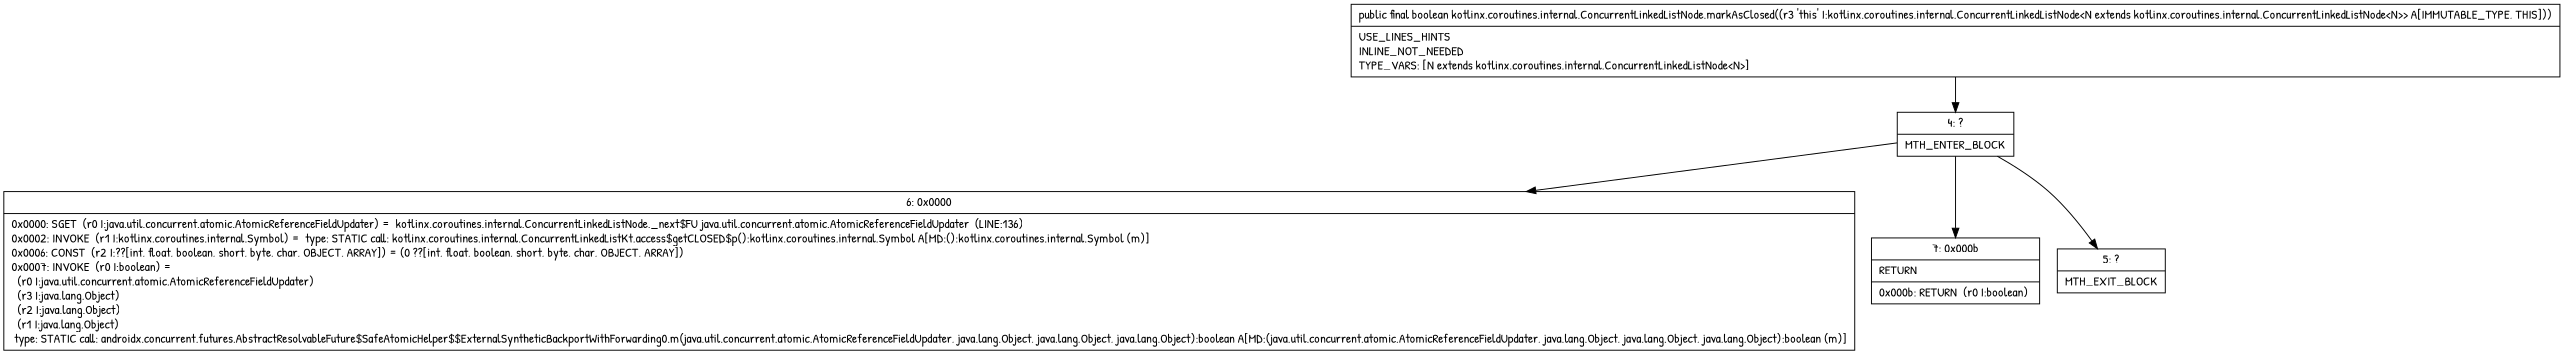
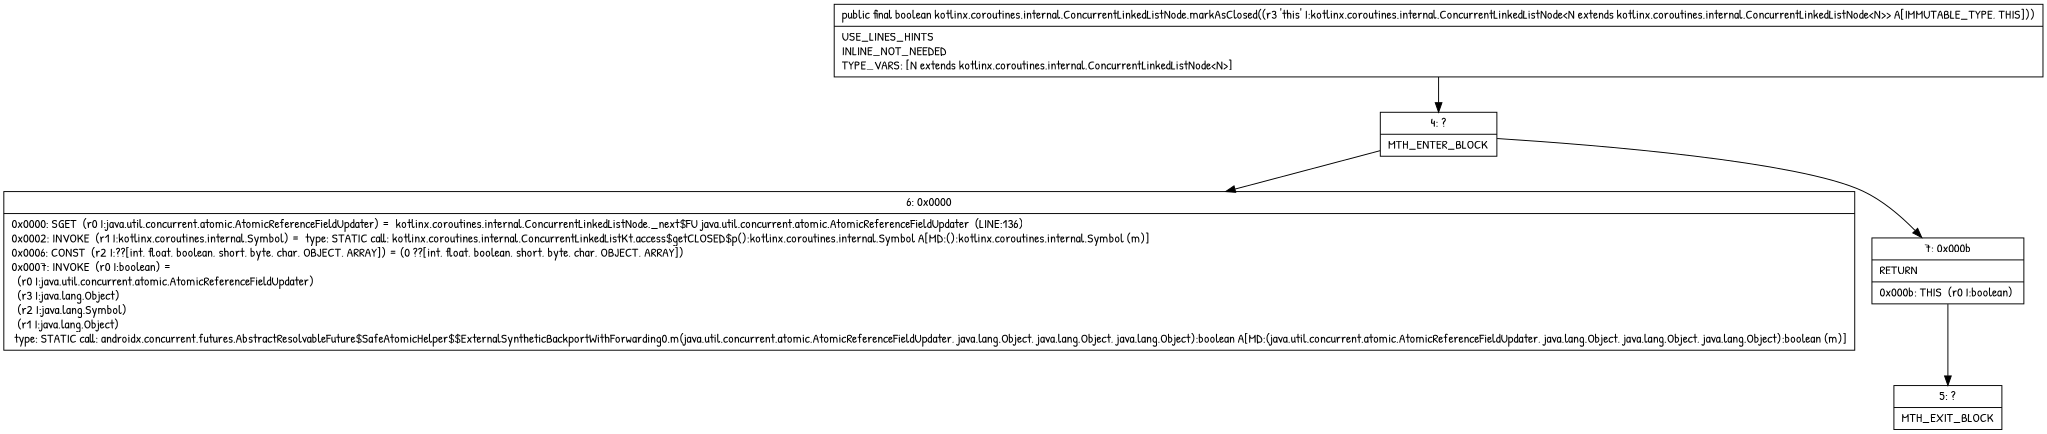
edge "4: ?" -> "5: ?": now "7: 0x000b" -> "5: ?"
node "7: 0x000b": text "0x000b: RETURN  (r0 I:boolean)" -> "0x000b: THIS  (r0 I:boolean)"
node "6: 0x0000": text "(r2 I:java.lang.Object)" -> "(r2 I:java.lang.Symbol)"
